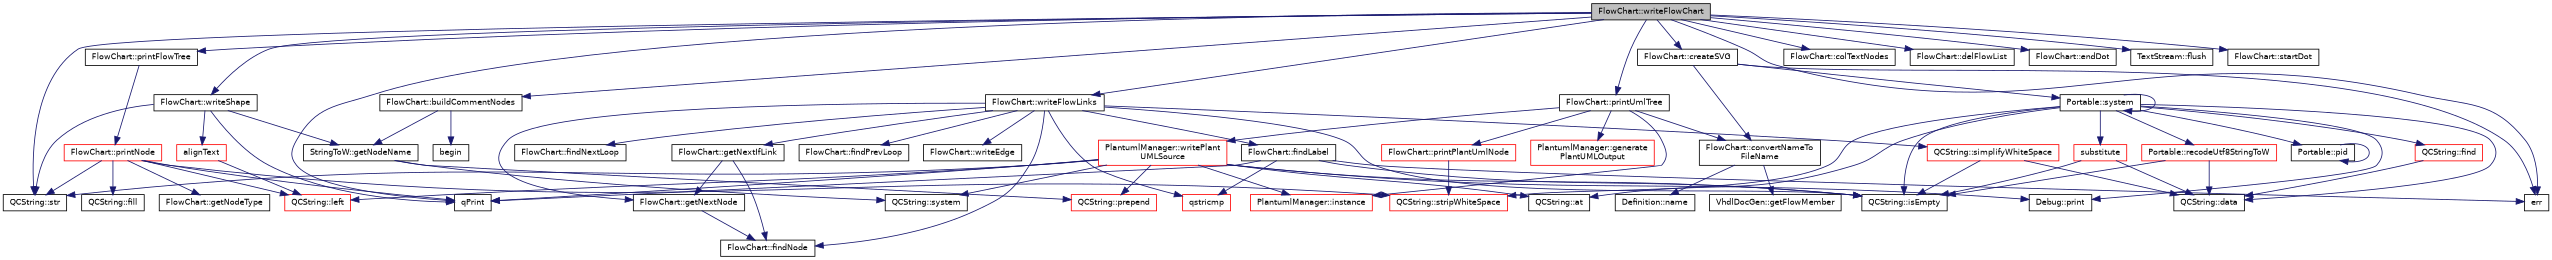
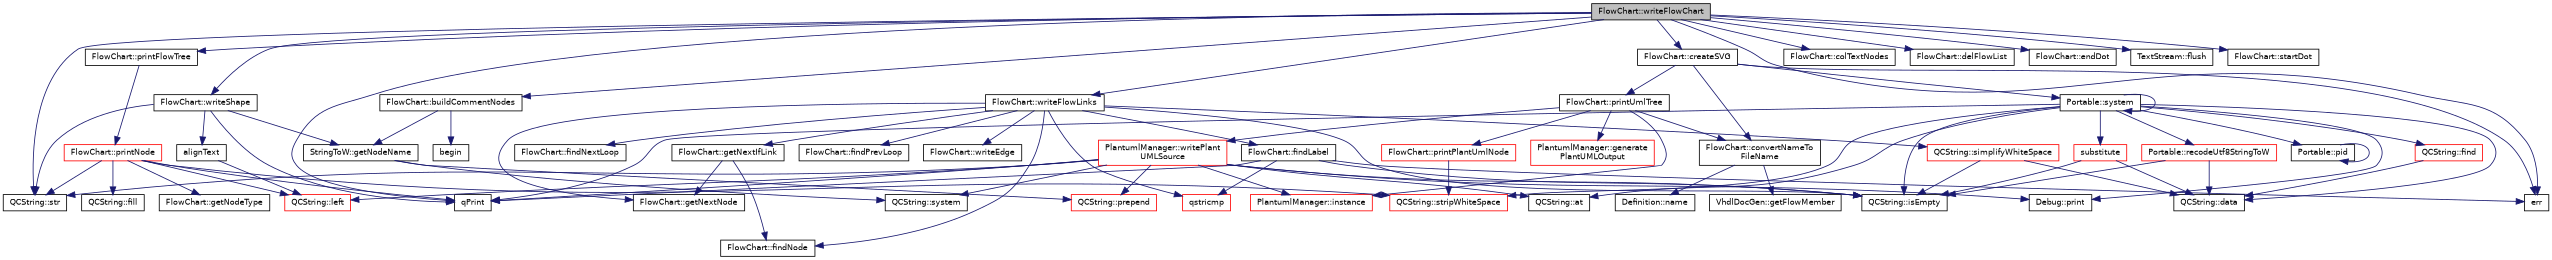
edge "FlowChart::writeFlowChart" -> "FlowChart::printUmlTree": now "FlowChart::createSVG" -> "FlowChart::printUmlTree"
edge "Portable::system" -> "qPrint": added
node "alignText": color red -> black
edge "FlowChart::getNextNode" -> "FlowChart::findNode": removed
